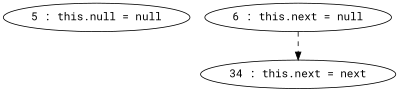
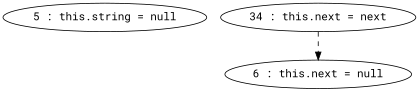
node "5 : this.null = null": label "5 : this.null = null" -> "5 : this.string = null"
edge "6 : this.next = null" -> "34 : this.next = next": reversed
